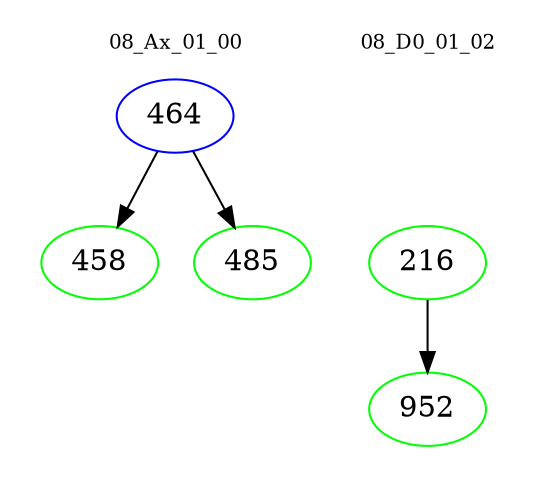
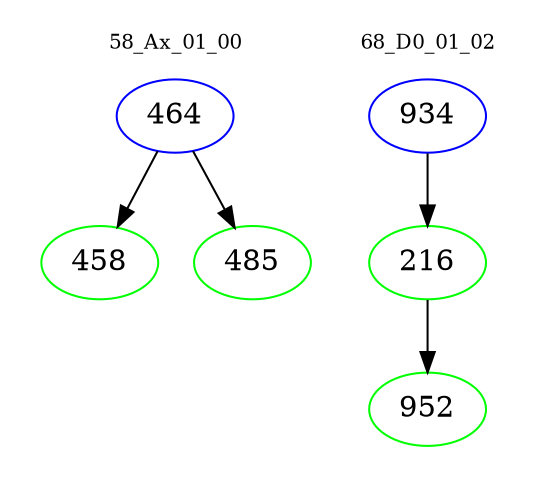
cluster "08_Ax_01_00": label "08_Ax_01_00" -> "58_Ax_01_00"
cluster "08_D0_01_02": label "08_D0_01_02" -> "68_D0_01_02"
node "934": added
